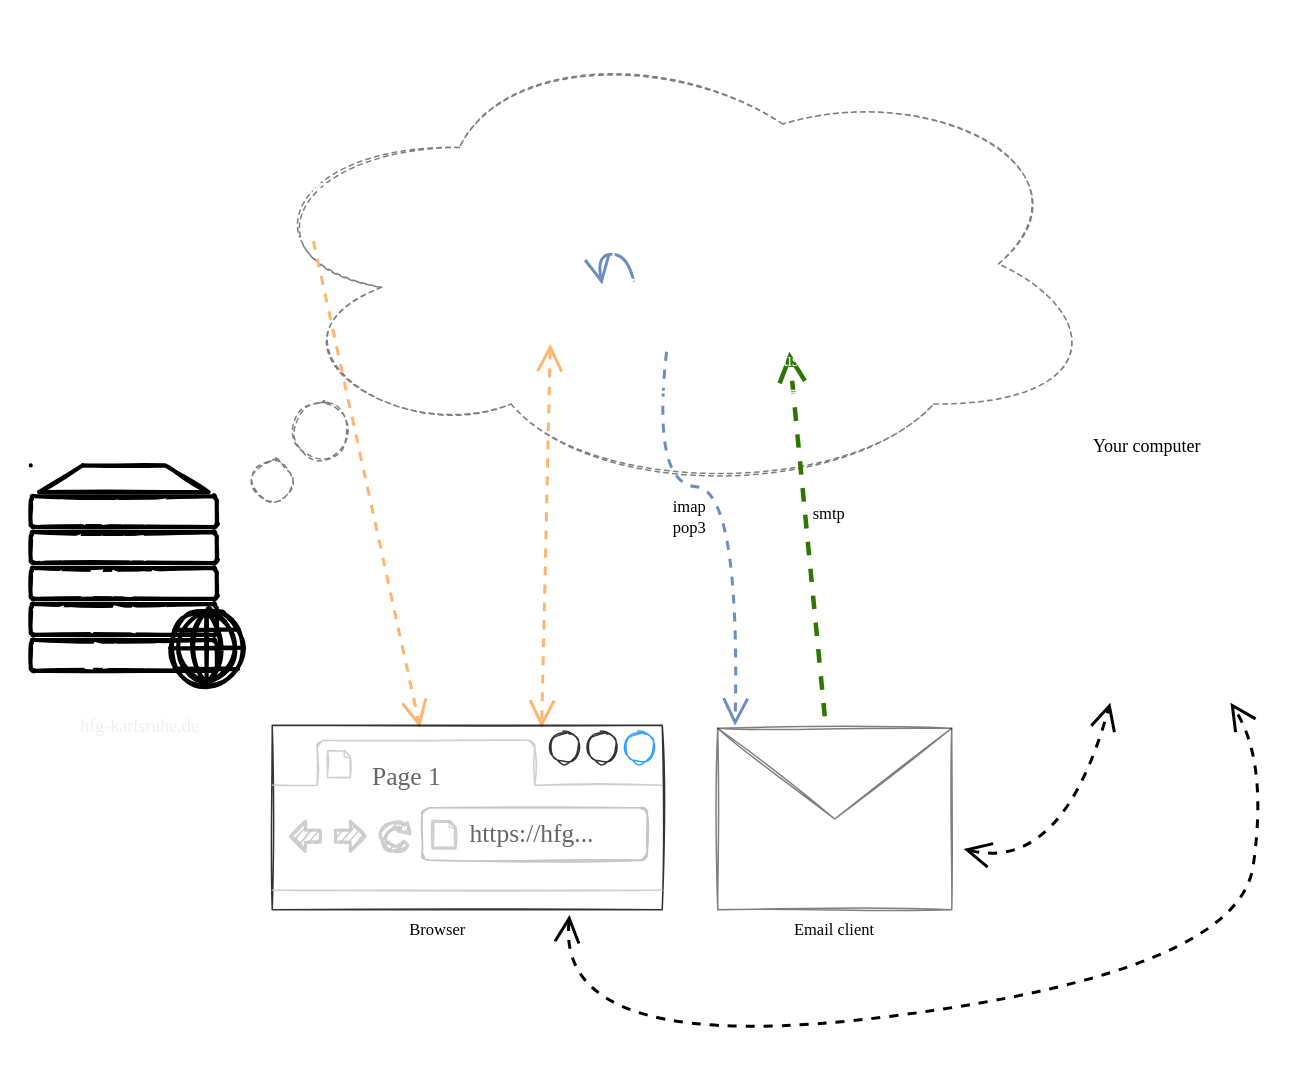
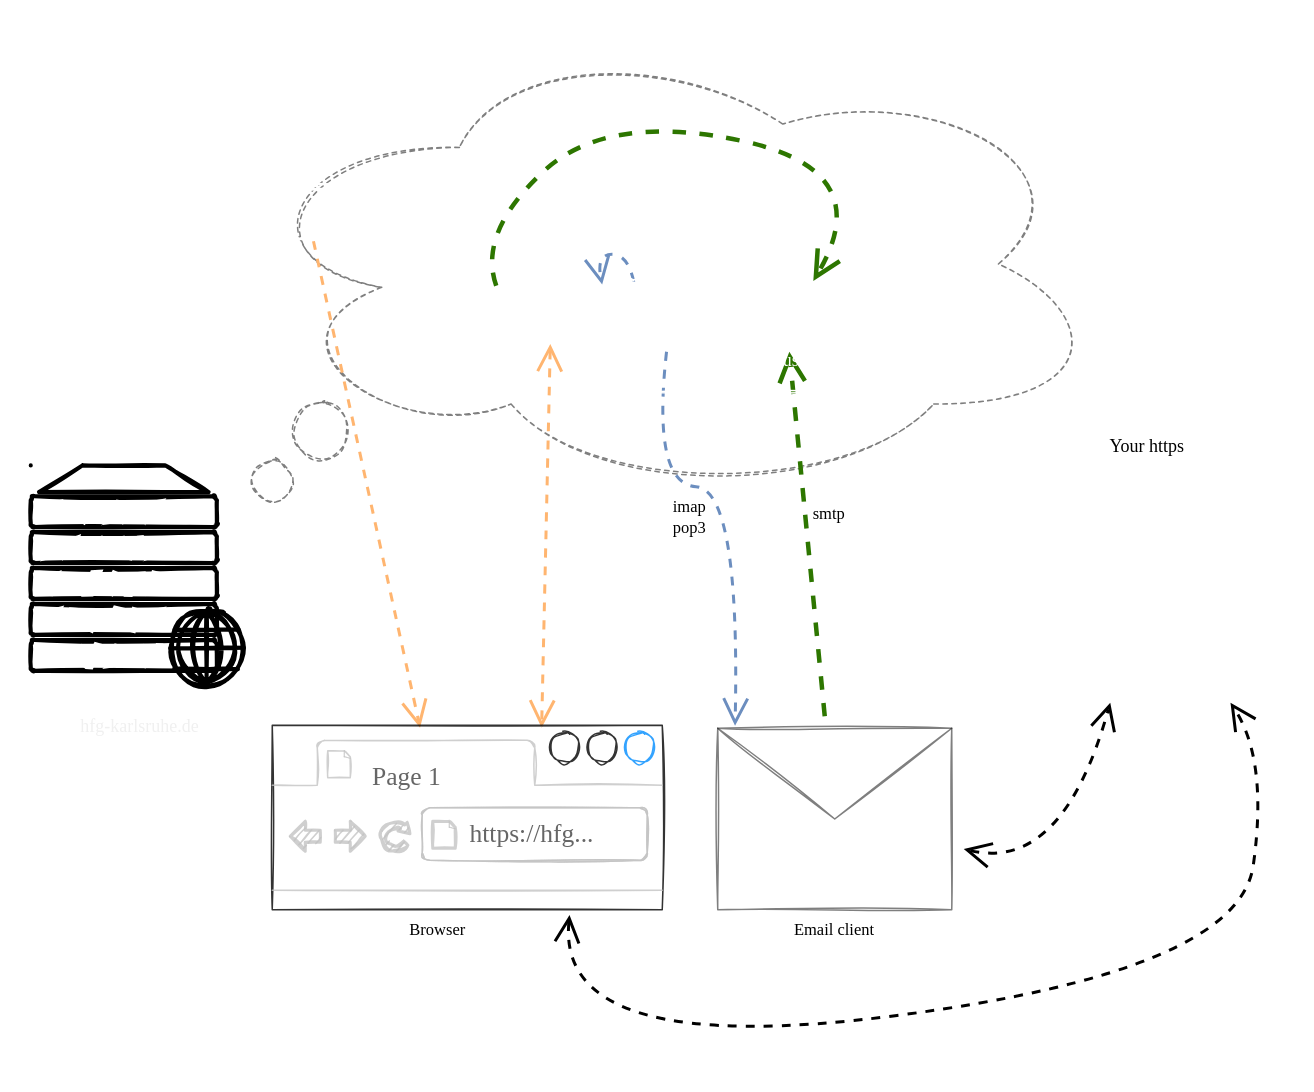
edge "webmail" -> "Mail user 2": added
edge "Mail user 1" -> "webmail": style solid -> dashed
node "Your computer": label "Your computer" -> "Your https"
